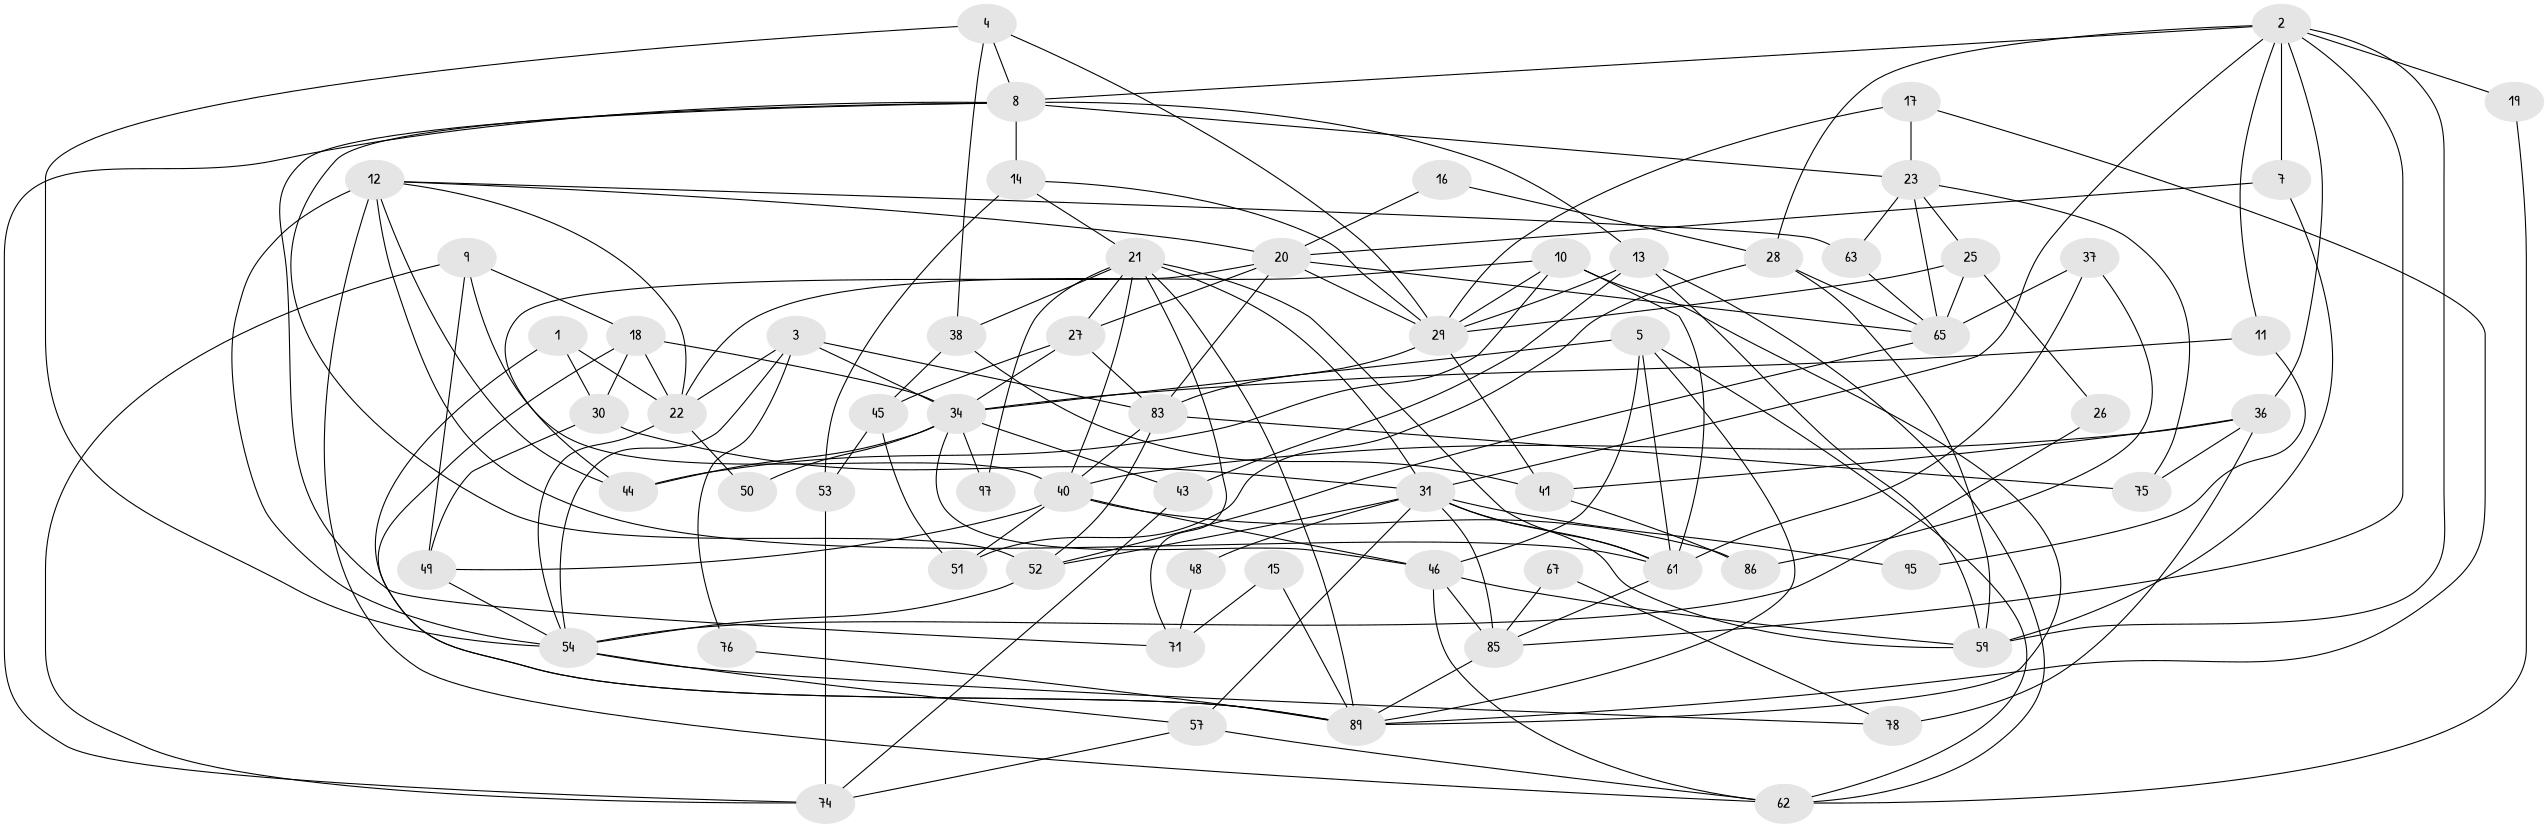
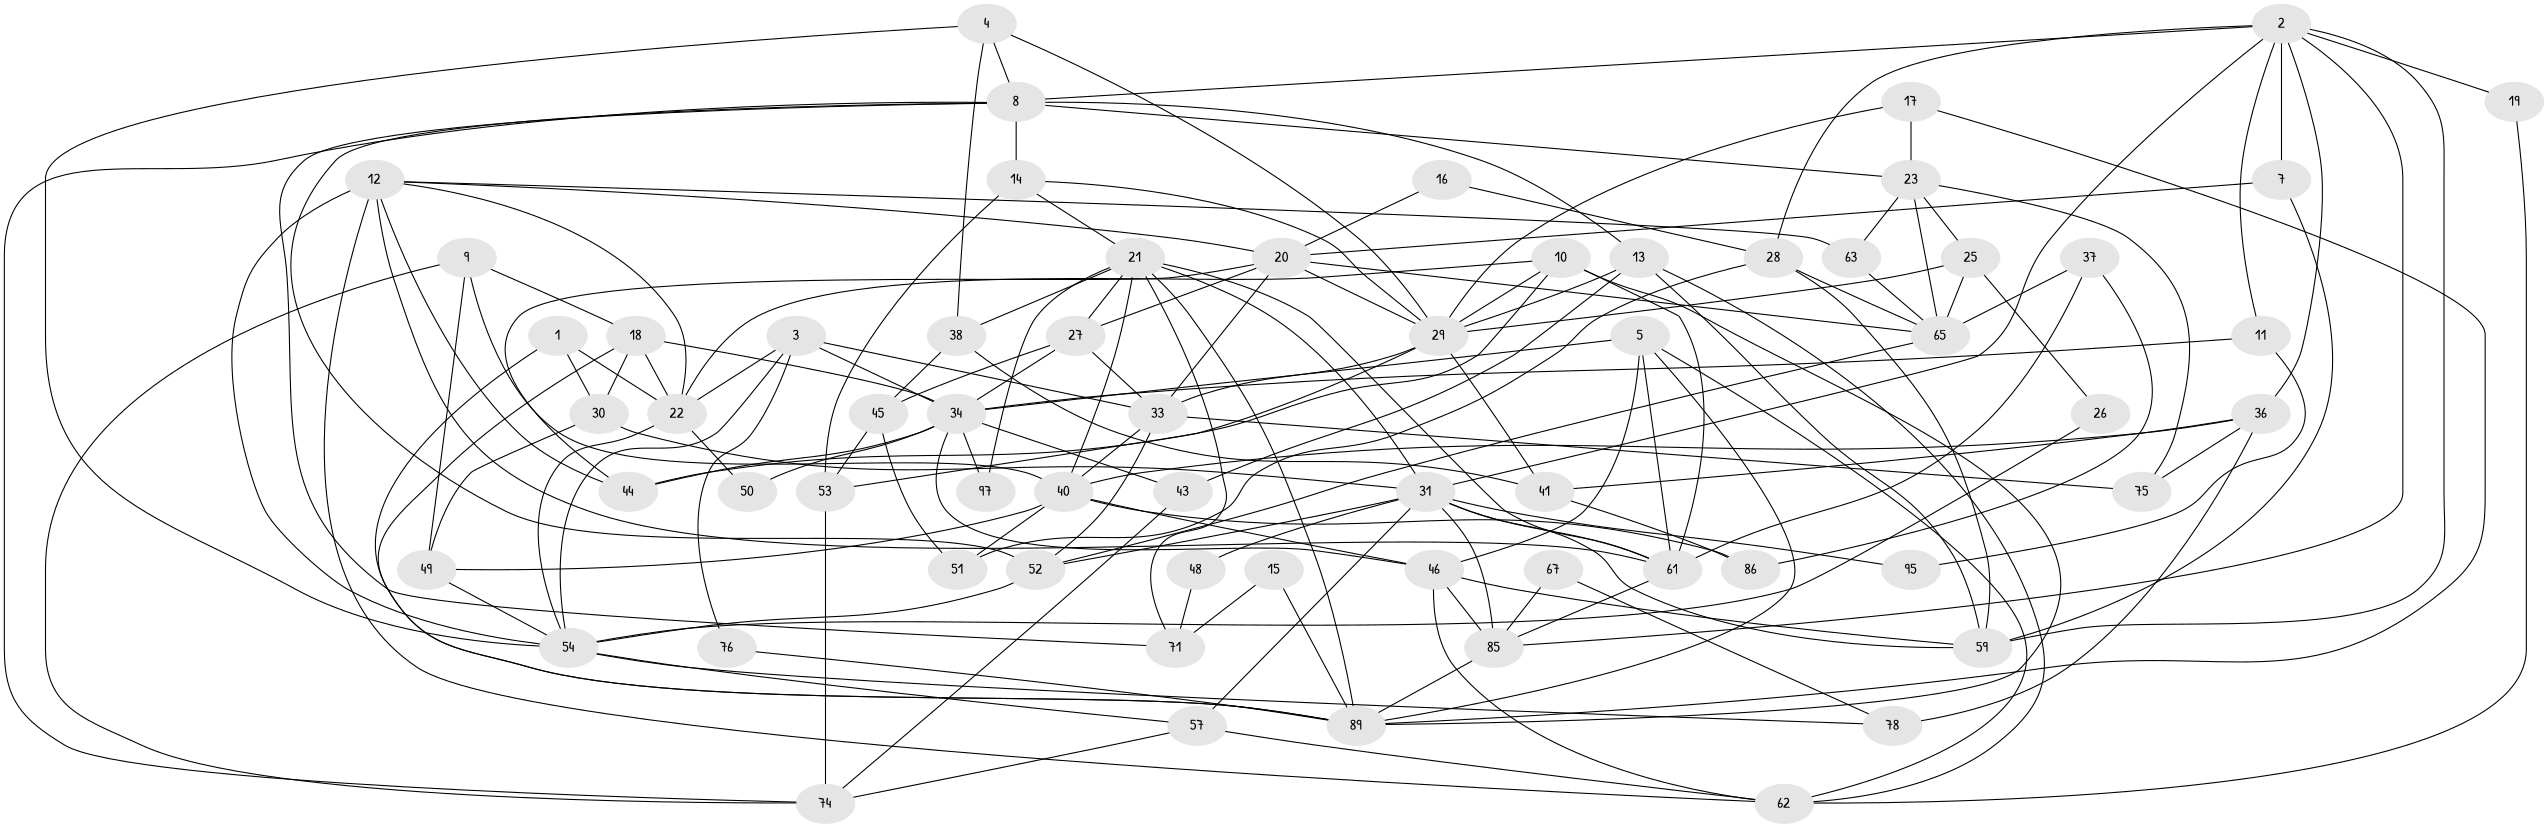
node "83": label "83" -> "33"
edge "29" -- "53": added
